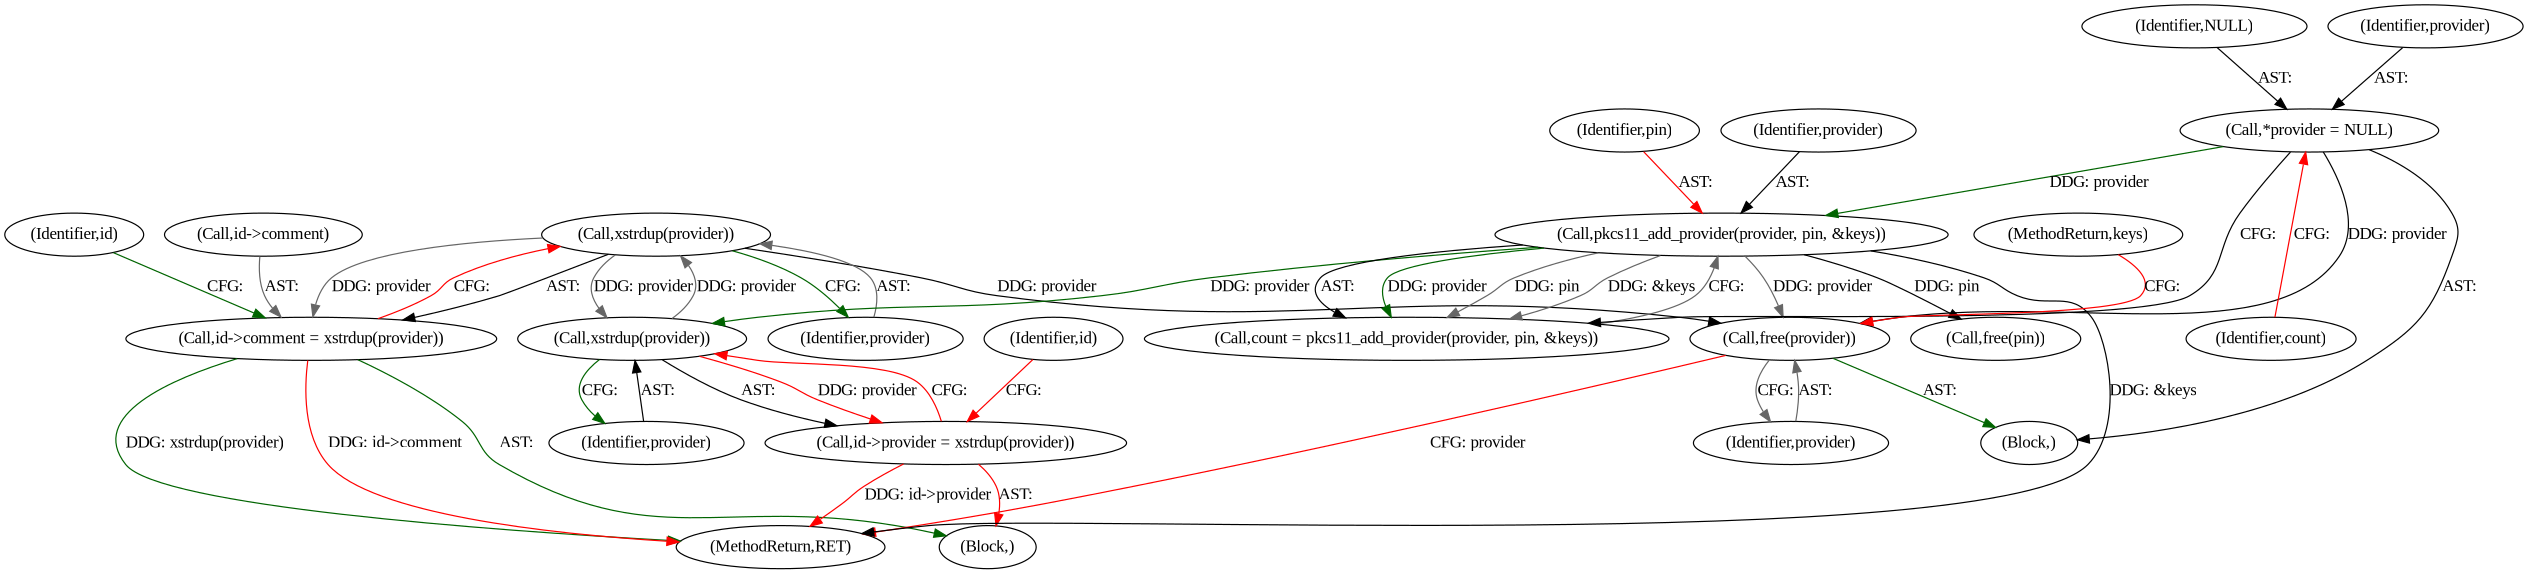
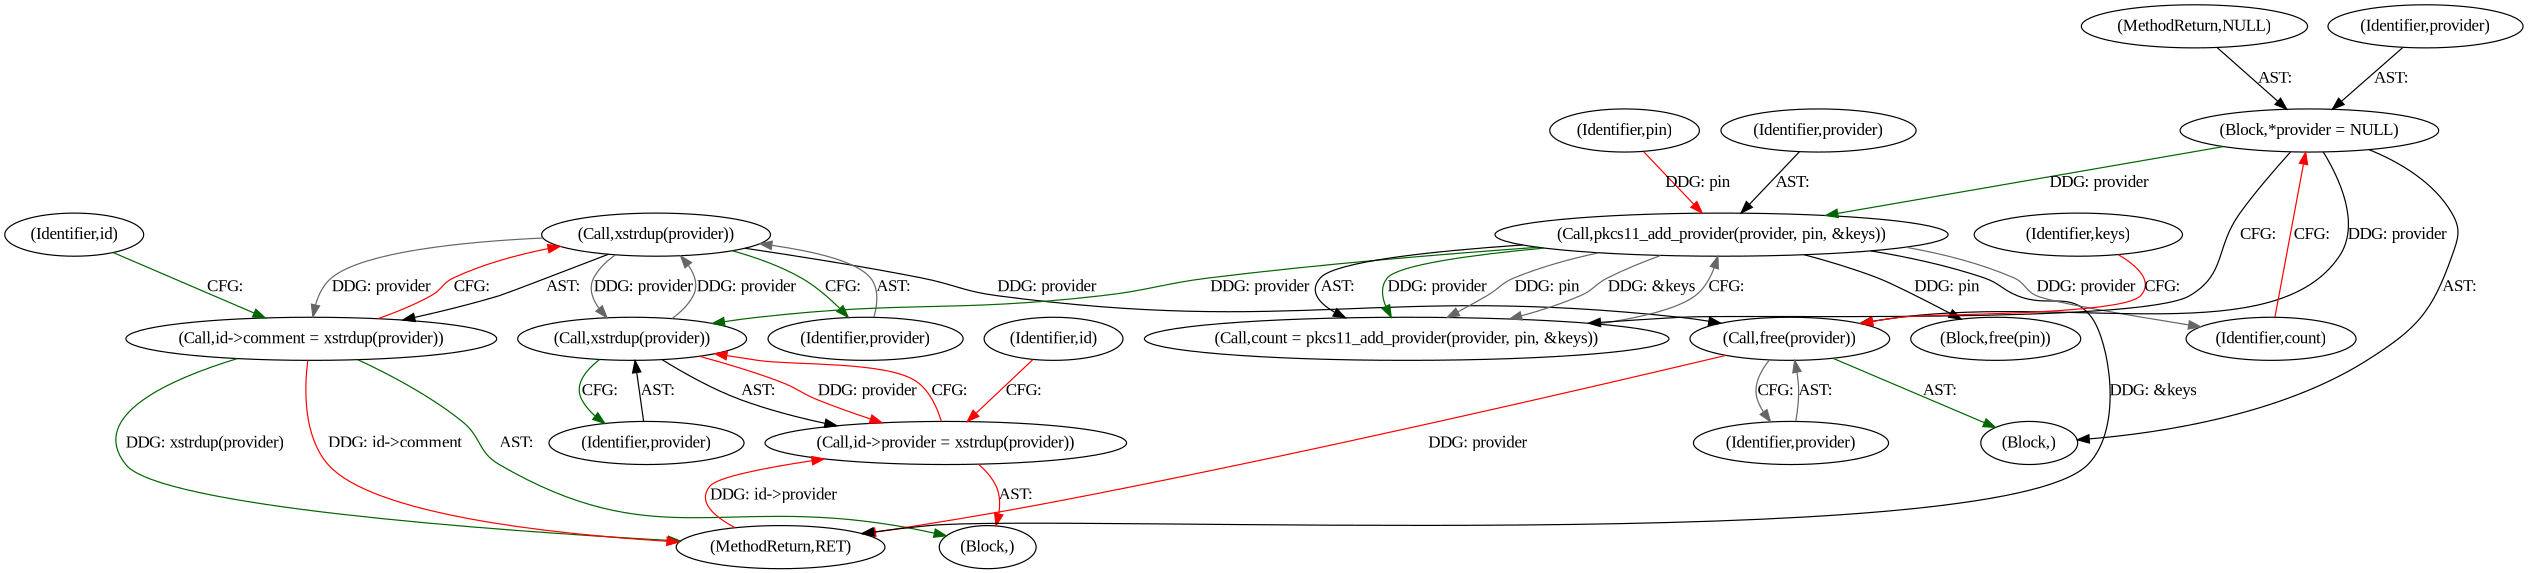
node "(Identifier,NULL)": label "(Identifier,NULL)" -> "(MethodReturn,NULL)"
node "(Call,*provider = NULL)": label "(Call,*provider = NULL)" -> "(Block,*provider = NULL)"
edge "(Identifier,pin)" -> "(Call,pkcs11_add_provider(provider, pin, &keys))": label "AST: " -> "DDG: pin"
node "(Call,id->comment)": removed
node "(MethodReturn,keys)": label "(MethodReturn,keys)" -> "(Identifier,keys)"
edge "(Call,pkcs11_add_provider(provider, pin, &keys))" -> "(Call,free(provider))": now "(Call,pkcs11_add_provider(provider, pin, &keys))" -> "(Identifier,count)"
node "(Call,free(pin))": label "(Call,free(pin))" -> "(Block,free(pin))"
edge "(Call,free(provider))" -> "(MethodReturn,RET)": label "CFG: provider" -> "DDG: provider"
edge "(Call,id->provider = xstrdup(provider))" -> "(MethodReturn,RET)": reversed
